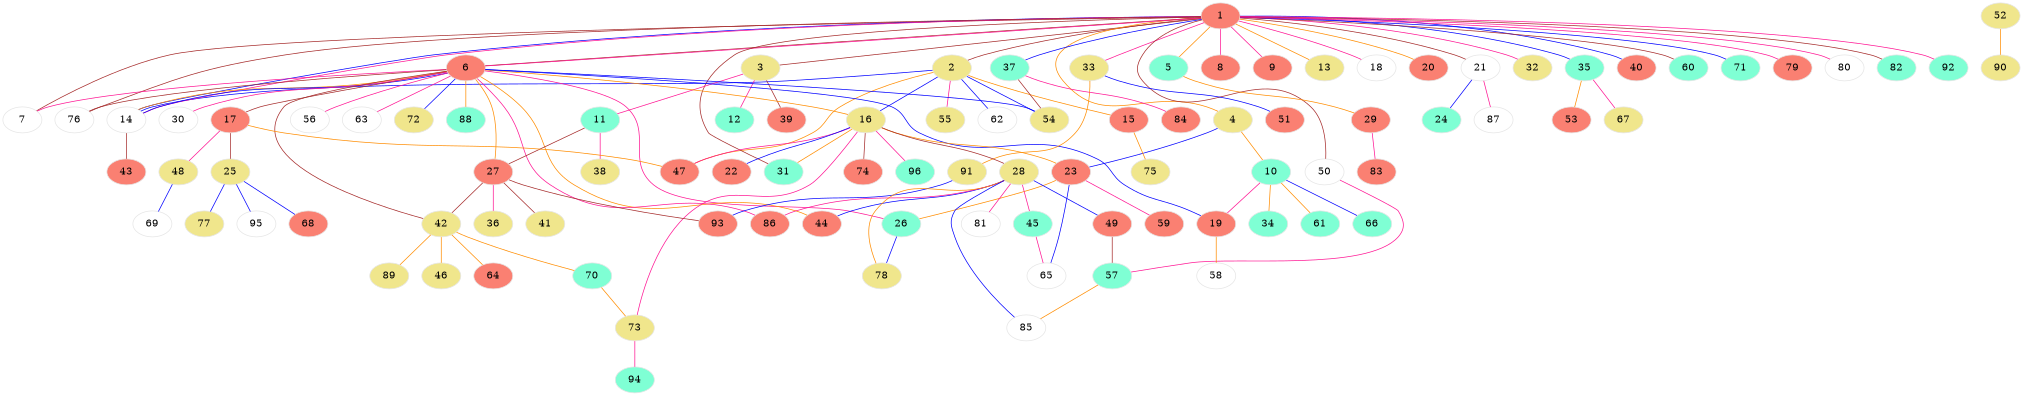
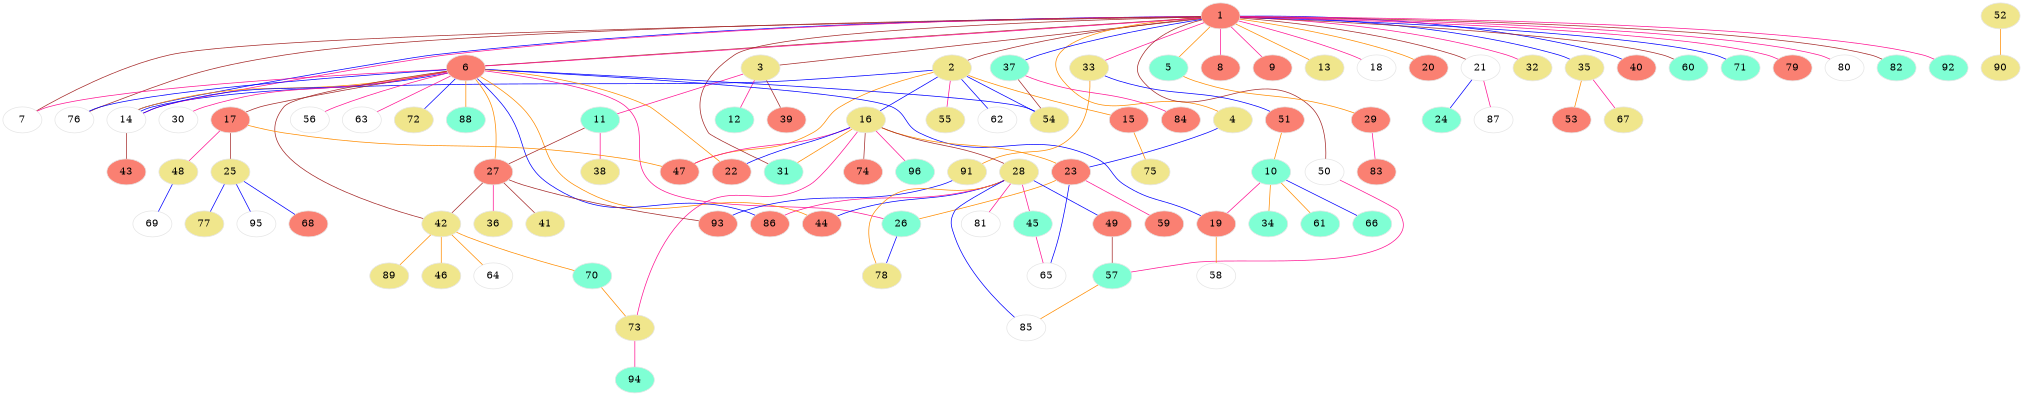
node "35": fillcolor aquamarine -> khaki
edge "6" -- "16": now "6" -- "22"
edge "6" -- "76": color brown -> blue
edge "4" -- "10": now "51" -- "10"
edge "6" -- "86": color deeppink -> blue
node "64": fillcolor salmon -> white
